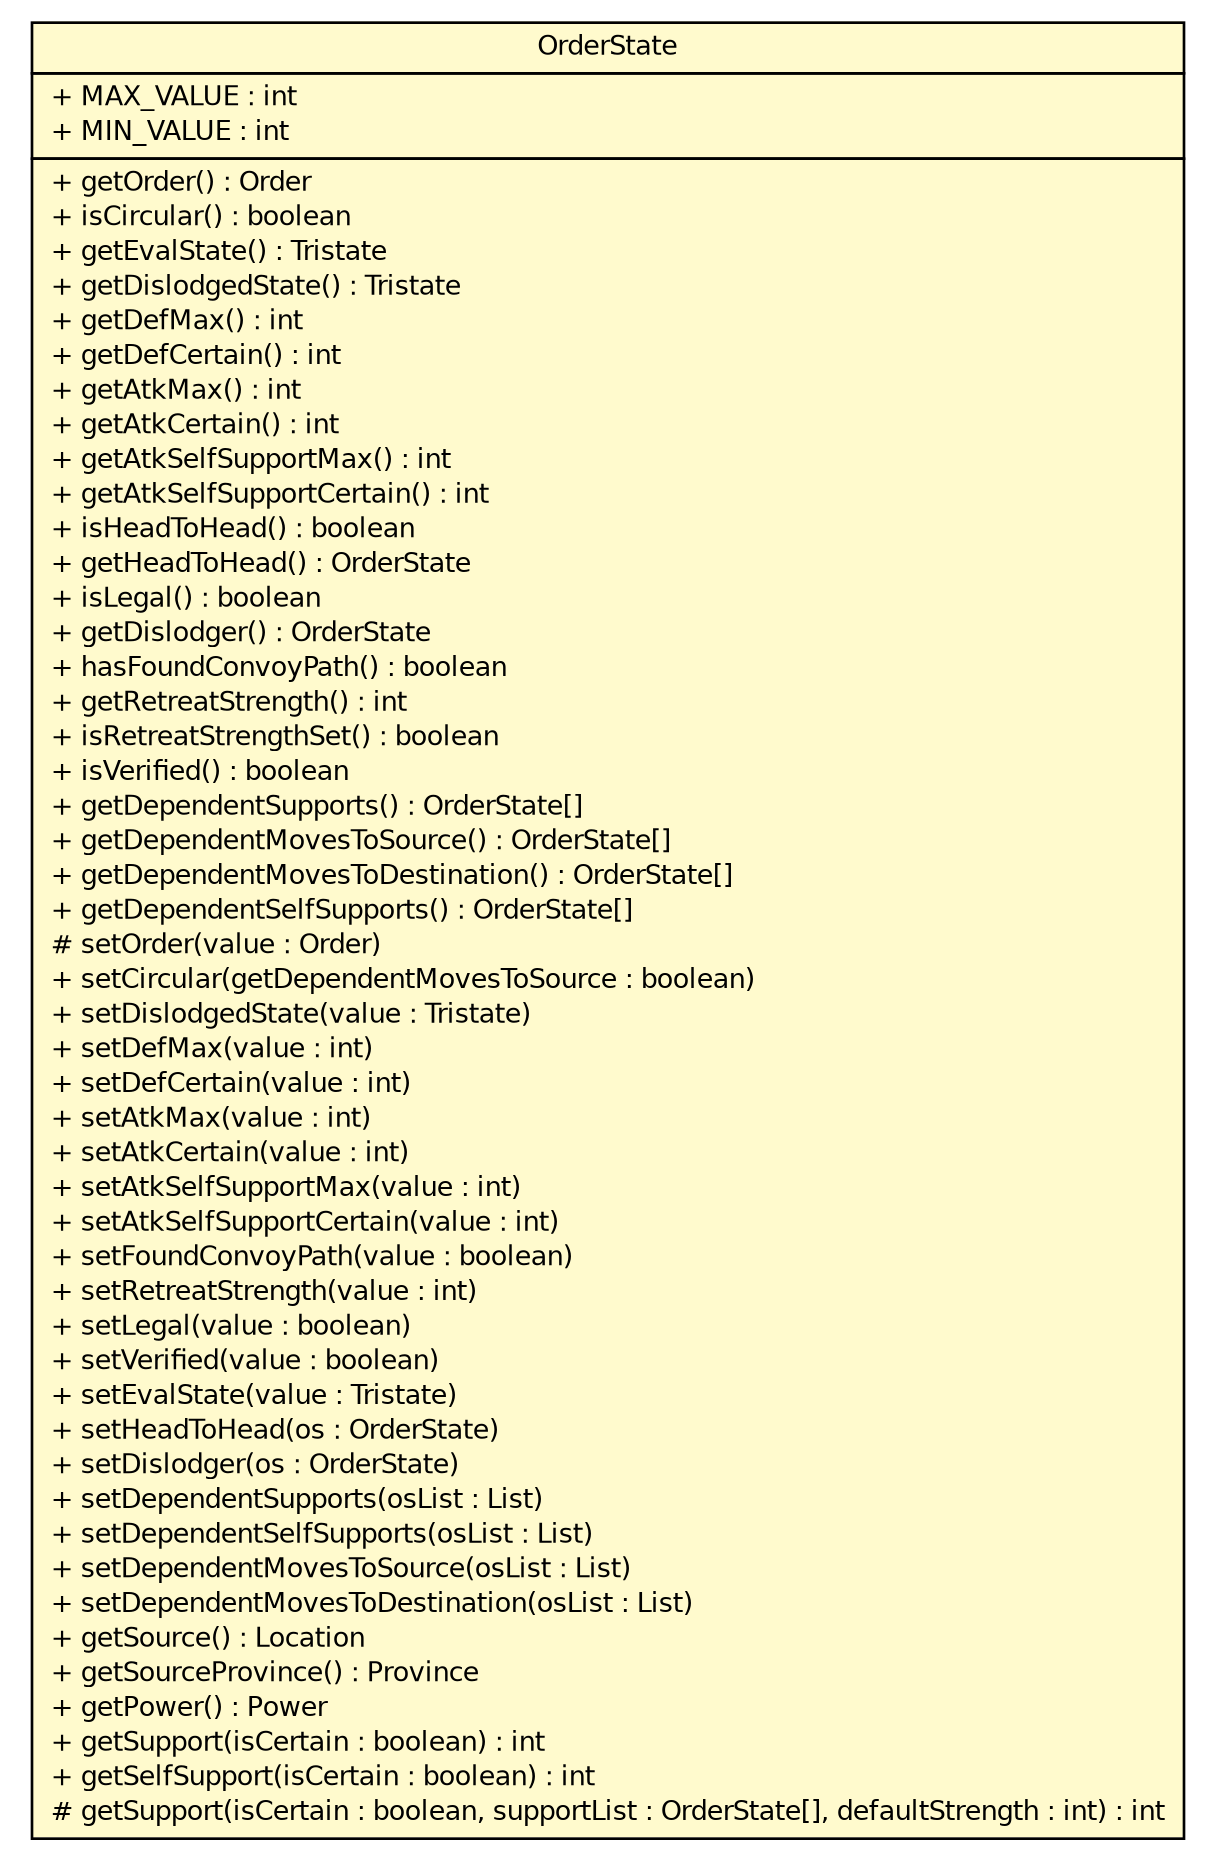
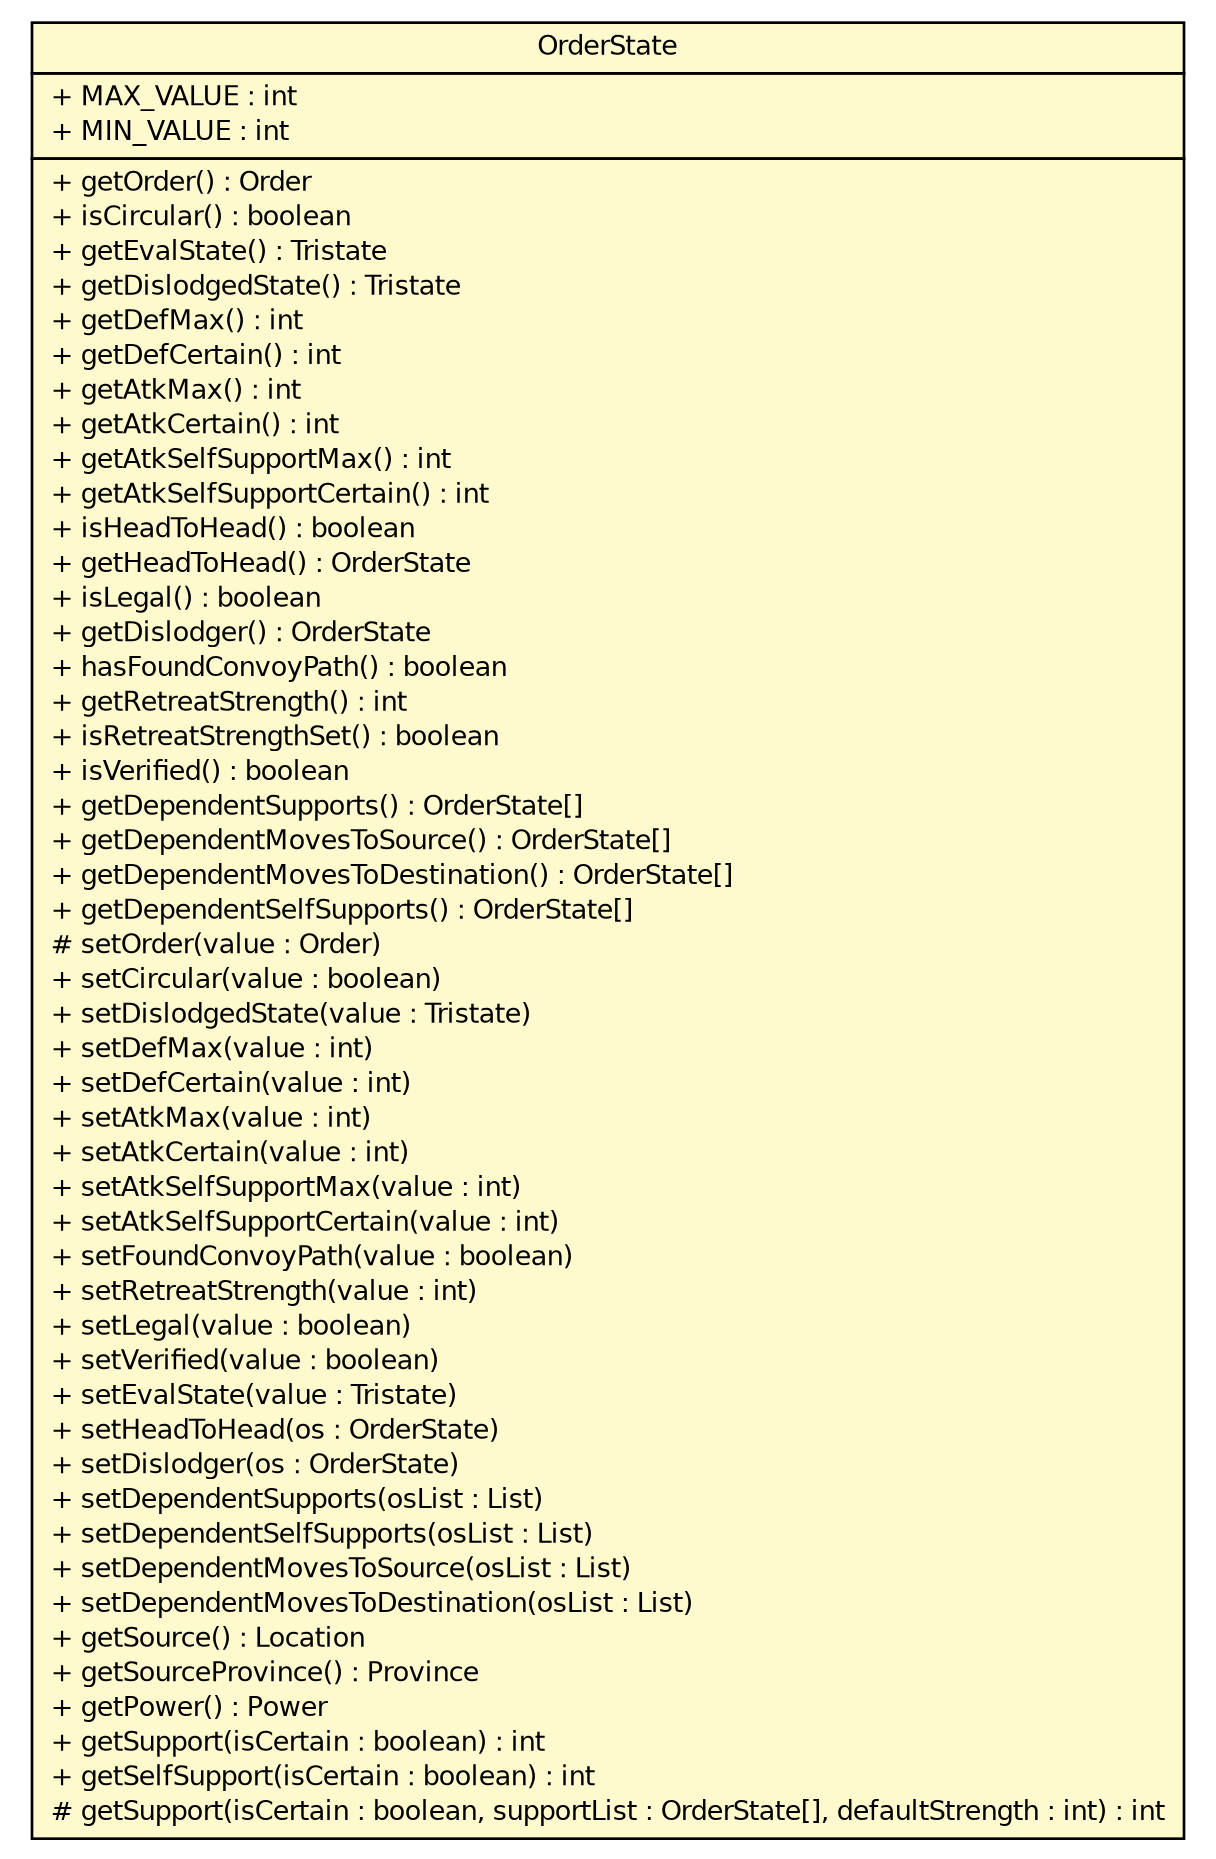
node "OrderState": text "+ setCircular(getDependentMovesToSource : boolean)" -> "+ setCircular(value : boolean)"
